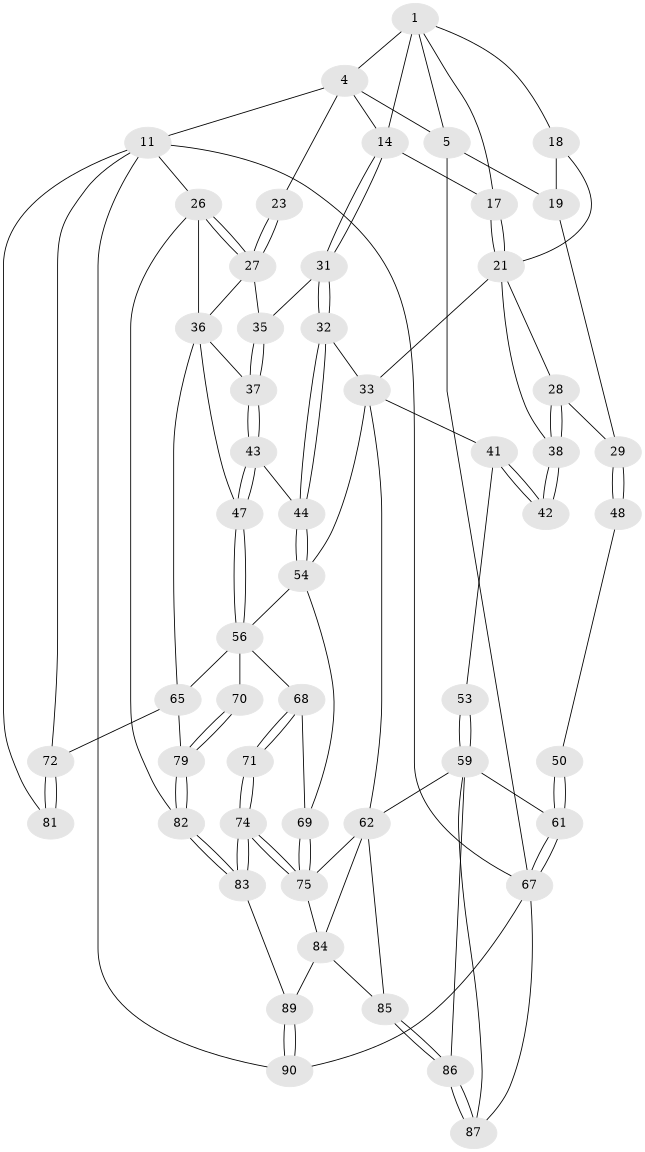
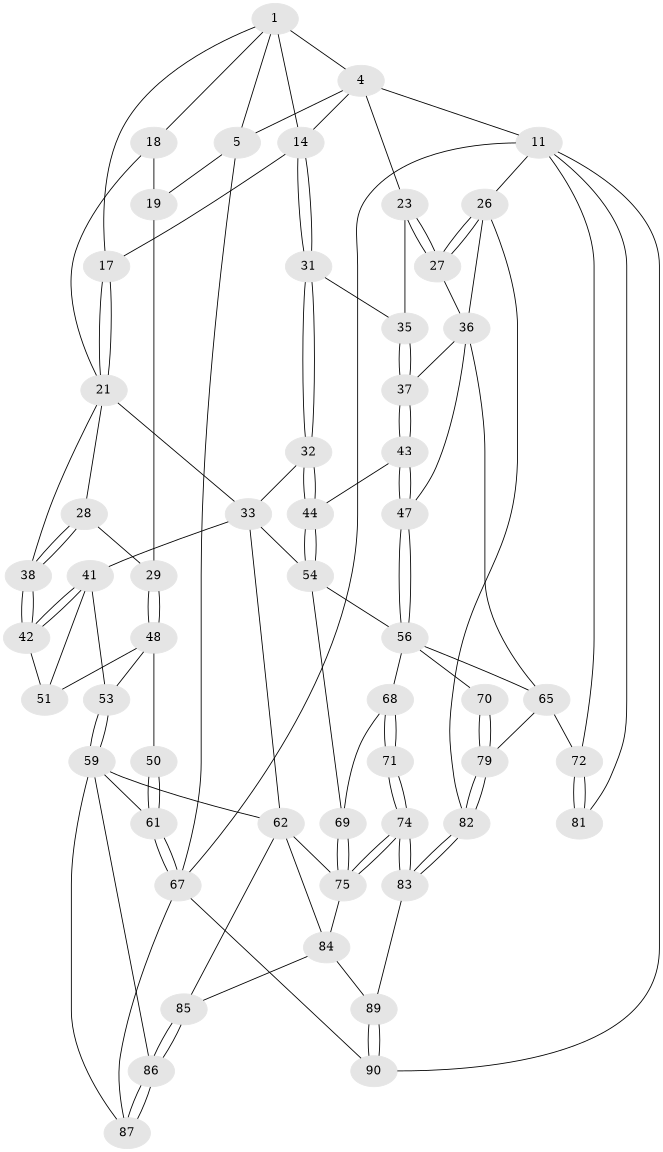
edge "27" -- "35": now "23" -- "35"
edge "48" -- "53": added
node "51": added
